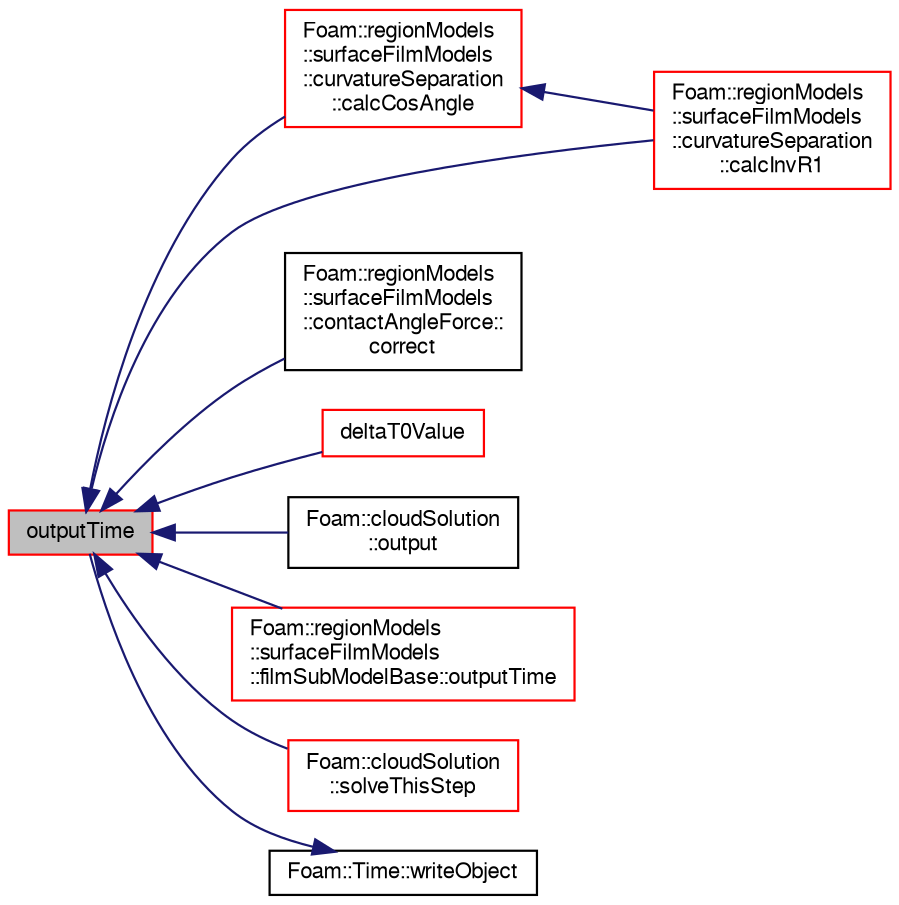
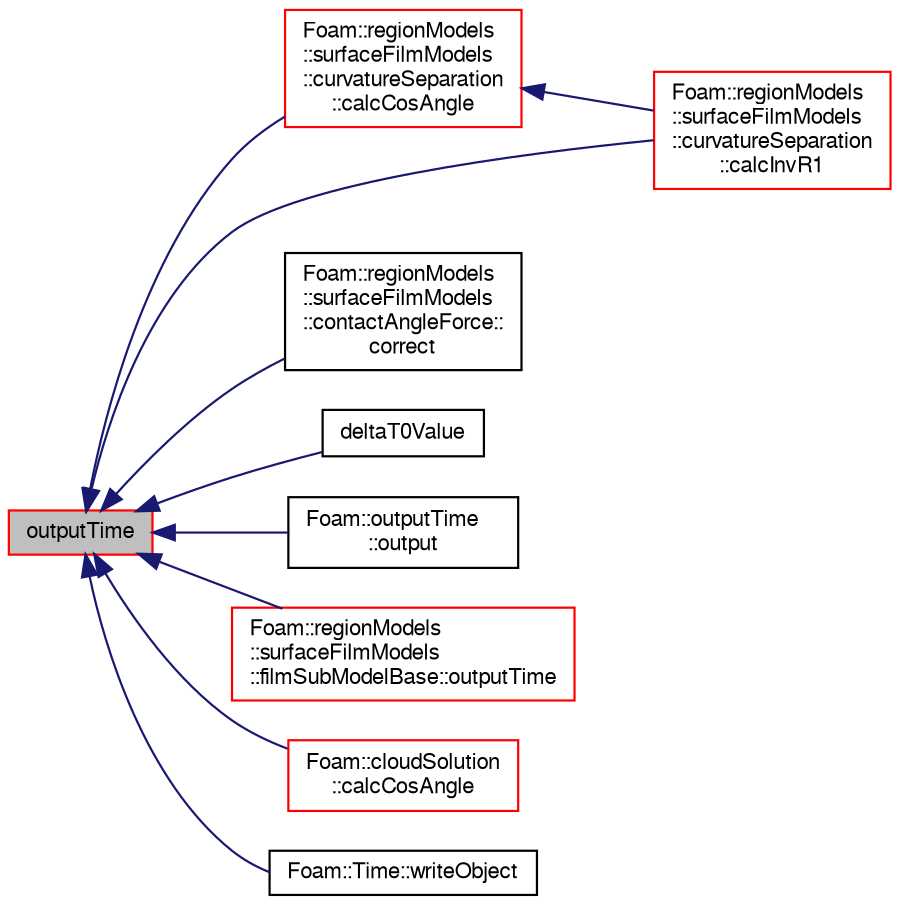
node "deltaT0Value": color red -> black
node "Foam::cloudSolution ::output": label "Foam::cloudSolution ::output" -> "Foam::outputTime ::output"
edge "outputTime" -> "Foam::Time::writeObject": reversed
node "Foam::cloudSolution ::solveThisStep": label "Foam::cloudSolution ::solveThisStep" -> "Foam::cloudSolution ::calcCosAngle"
